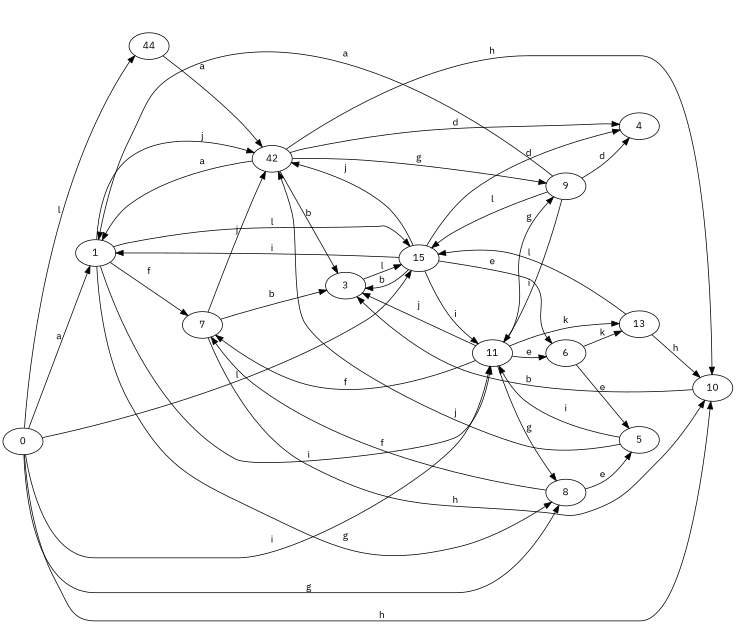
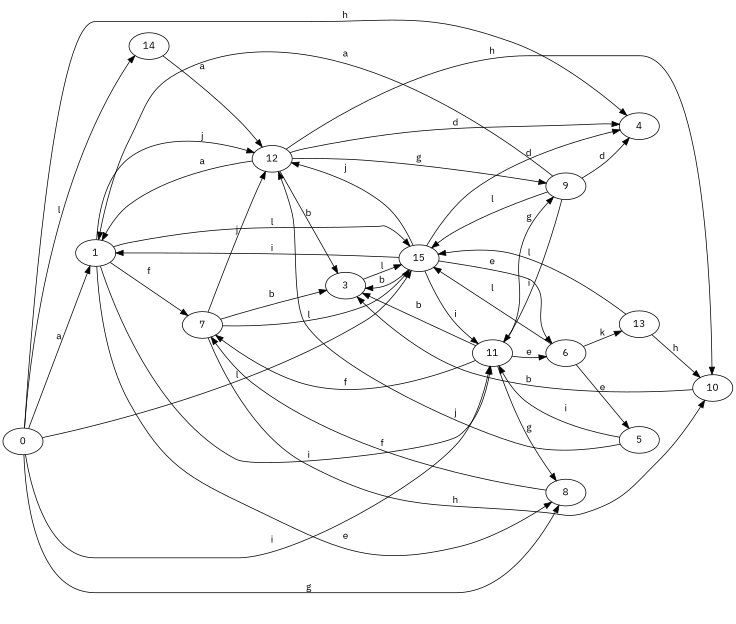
node "44": label "44" -> "14"
node "42": label "42" -> "12"
edge "11" -> "3": label "j" -> "b"
edge "6" -> "15": added, label "l"
edge "7" -> "15": added, label "l"
edge "11" -> "13": removed, label "k"
edge "8" -> "5": removed, label "e"
edge "1" -> "8": label "g" -> "e"
edge "0" -> "10": now "0" -> "4"
